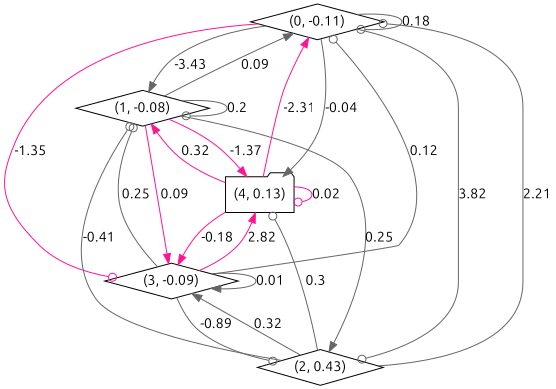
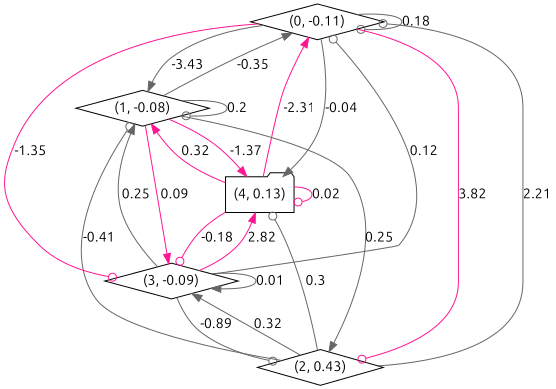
edge "(1, -0.08)" -> "(0, -0.11)": label "0.09" -> "-0.35"
edge "(0, -0.11)" -> "(2, 0.43)": color gray40 -> deeppink
edge "(3, -0.09)" -> "(1, -0.08)": arrowhead odot -> normal
edge "(4, 0.13)" -> "(3, -0.09)": arrowhead normal -> odot
